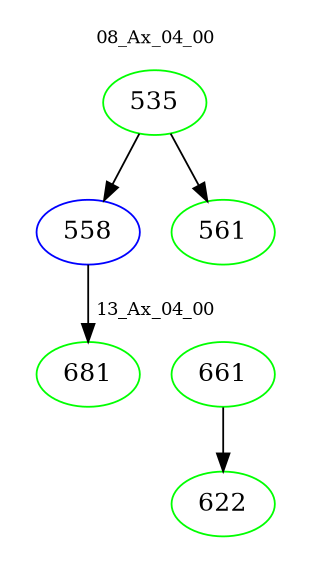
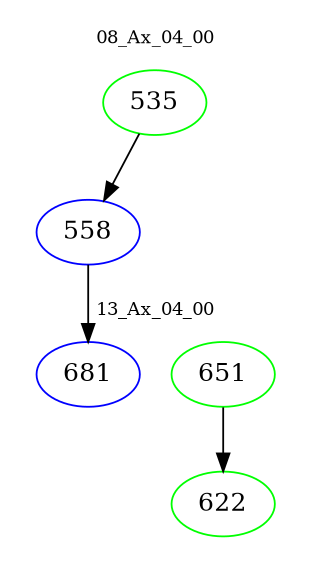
node "561": removed
node "681": color green -> blue
node "661": label "661" -> "651"
